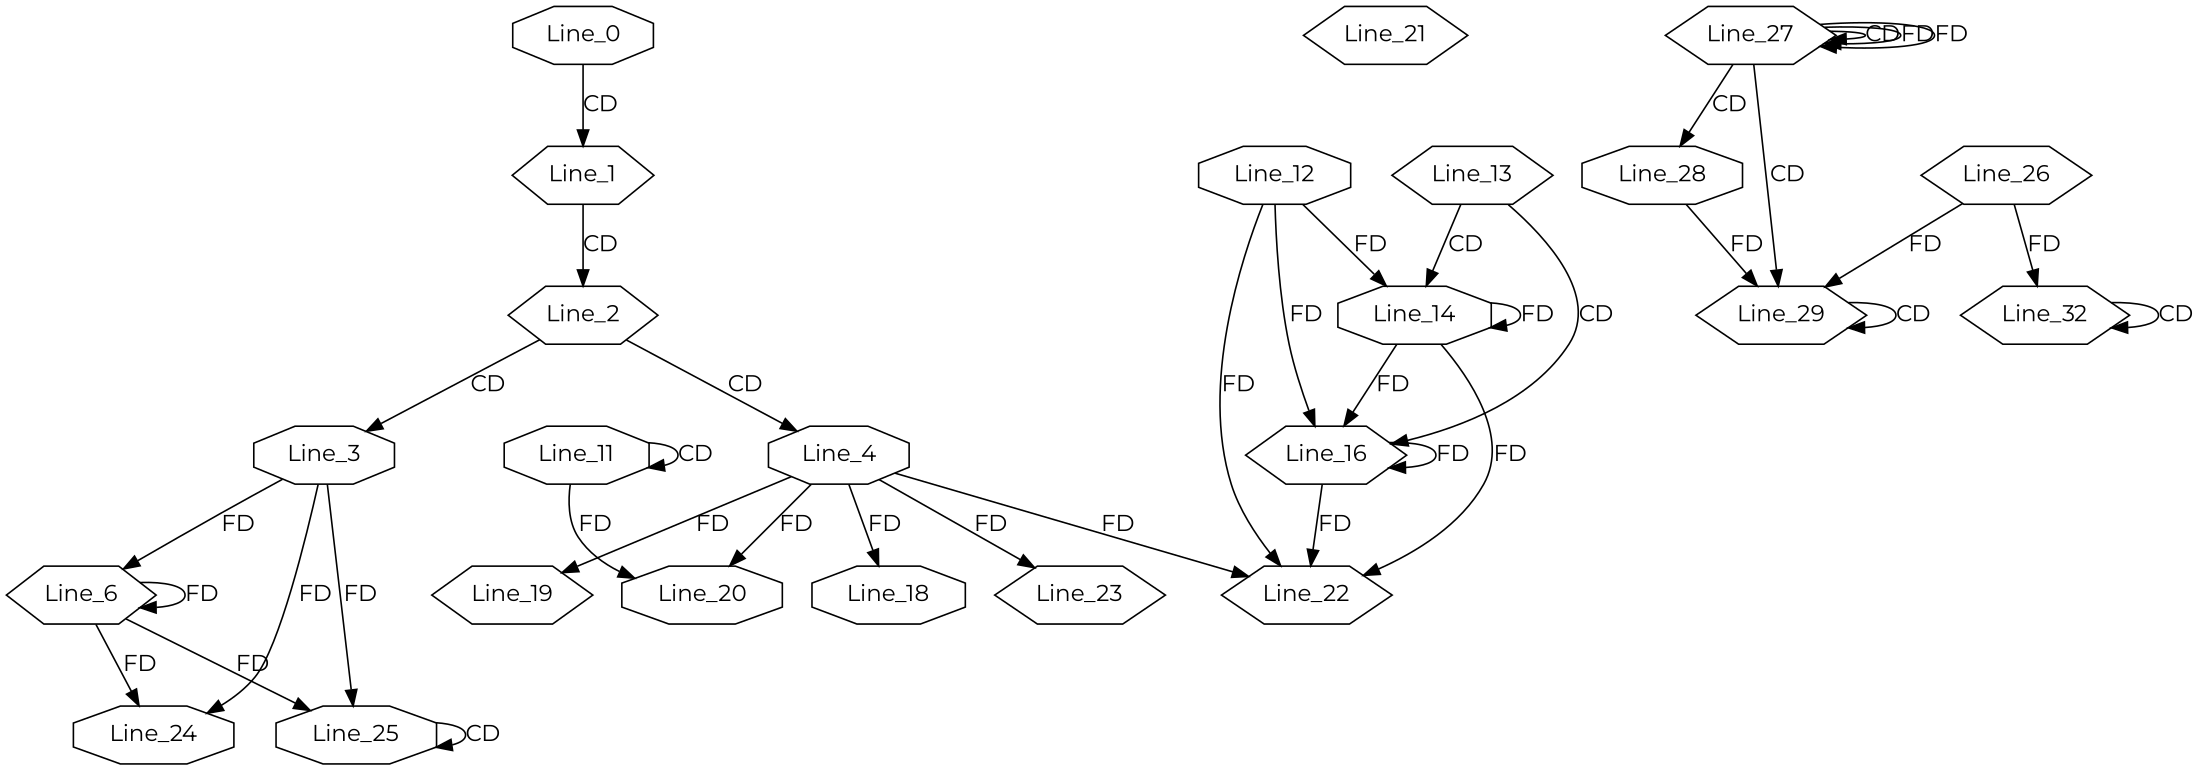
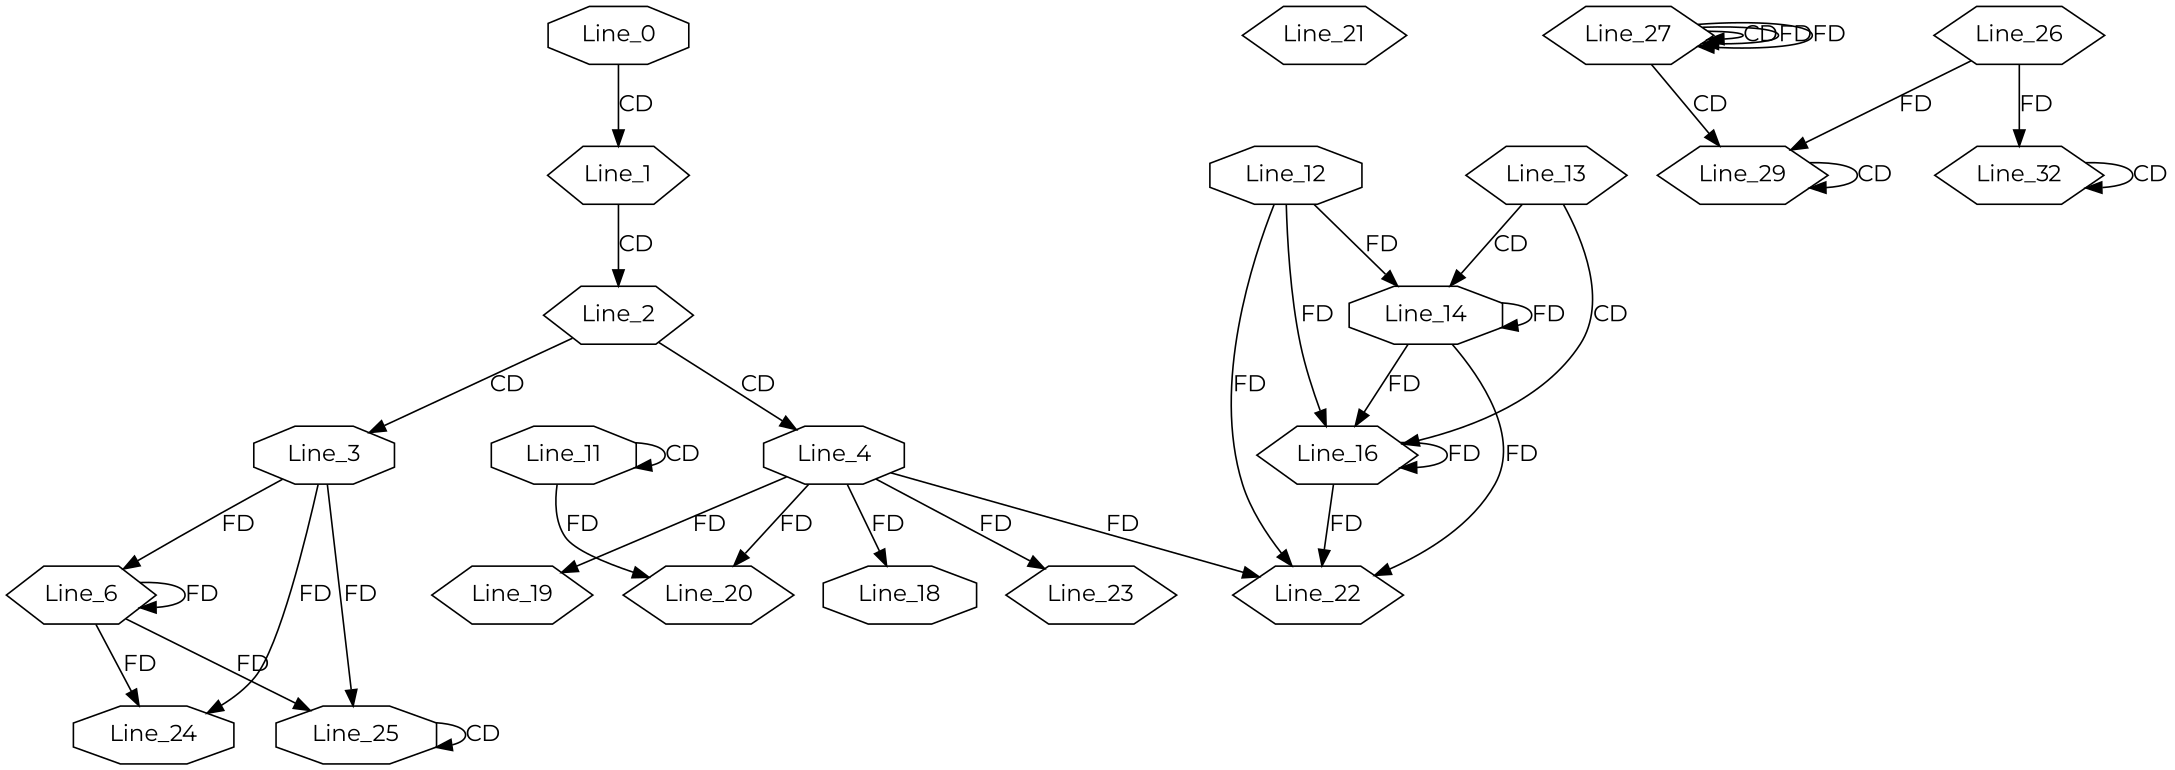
node "Line_28": removed
node "Line_20": shape octagon -> hexagon
